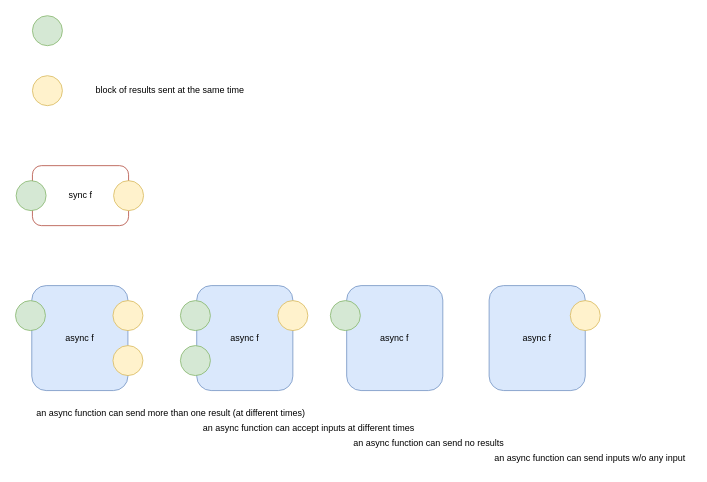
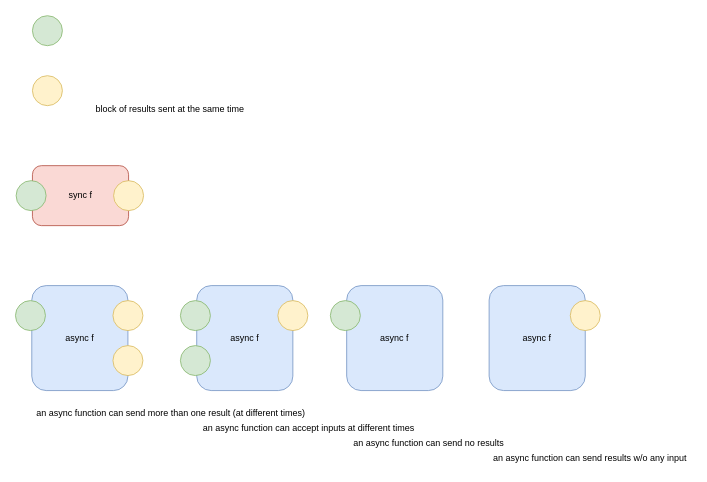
node "block of results sent at the same time": moved (170, 90) -> (170, 109)
node "sync f": fillcolor #ffffff -> #fad9d5
node "an async function can send inputs w/o any input": label "an async function can send inputs w/o any input" -> "an async function can send results w/o any input"
